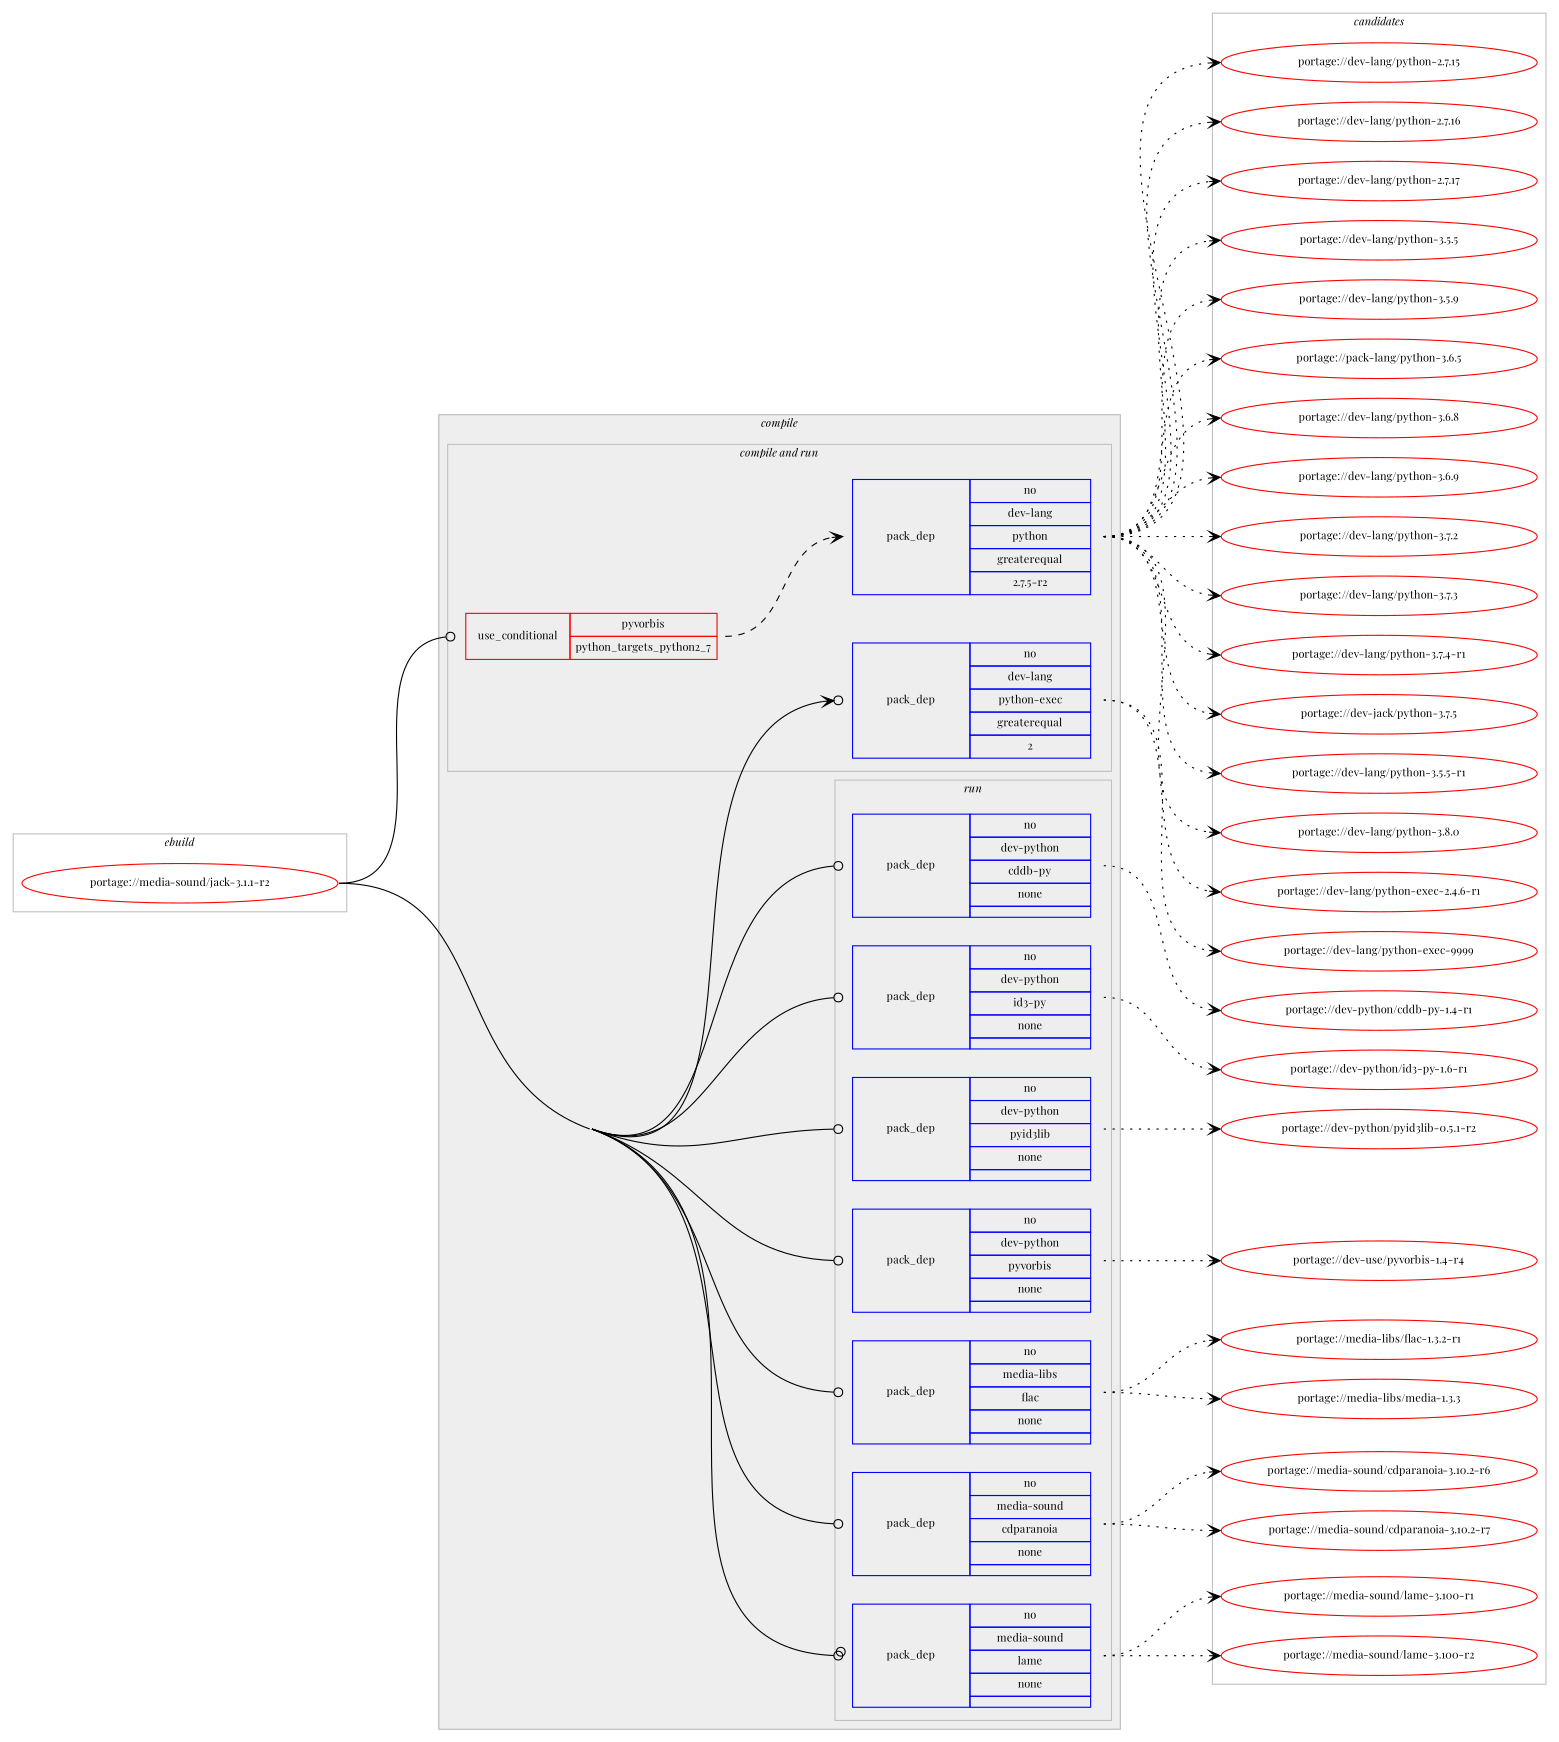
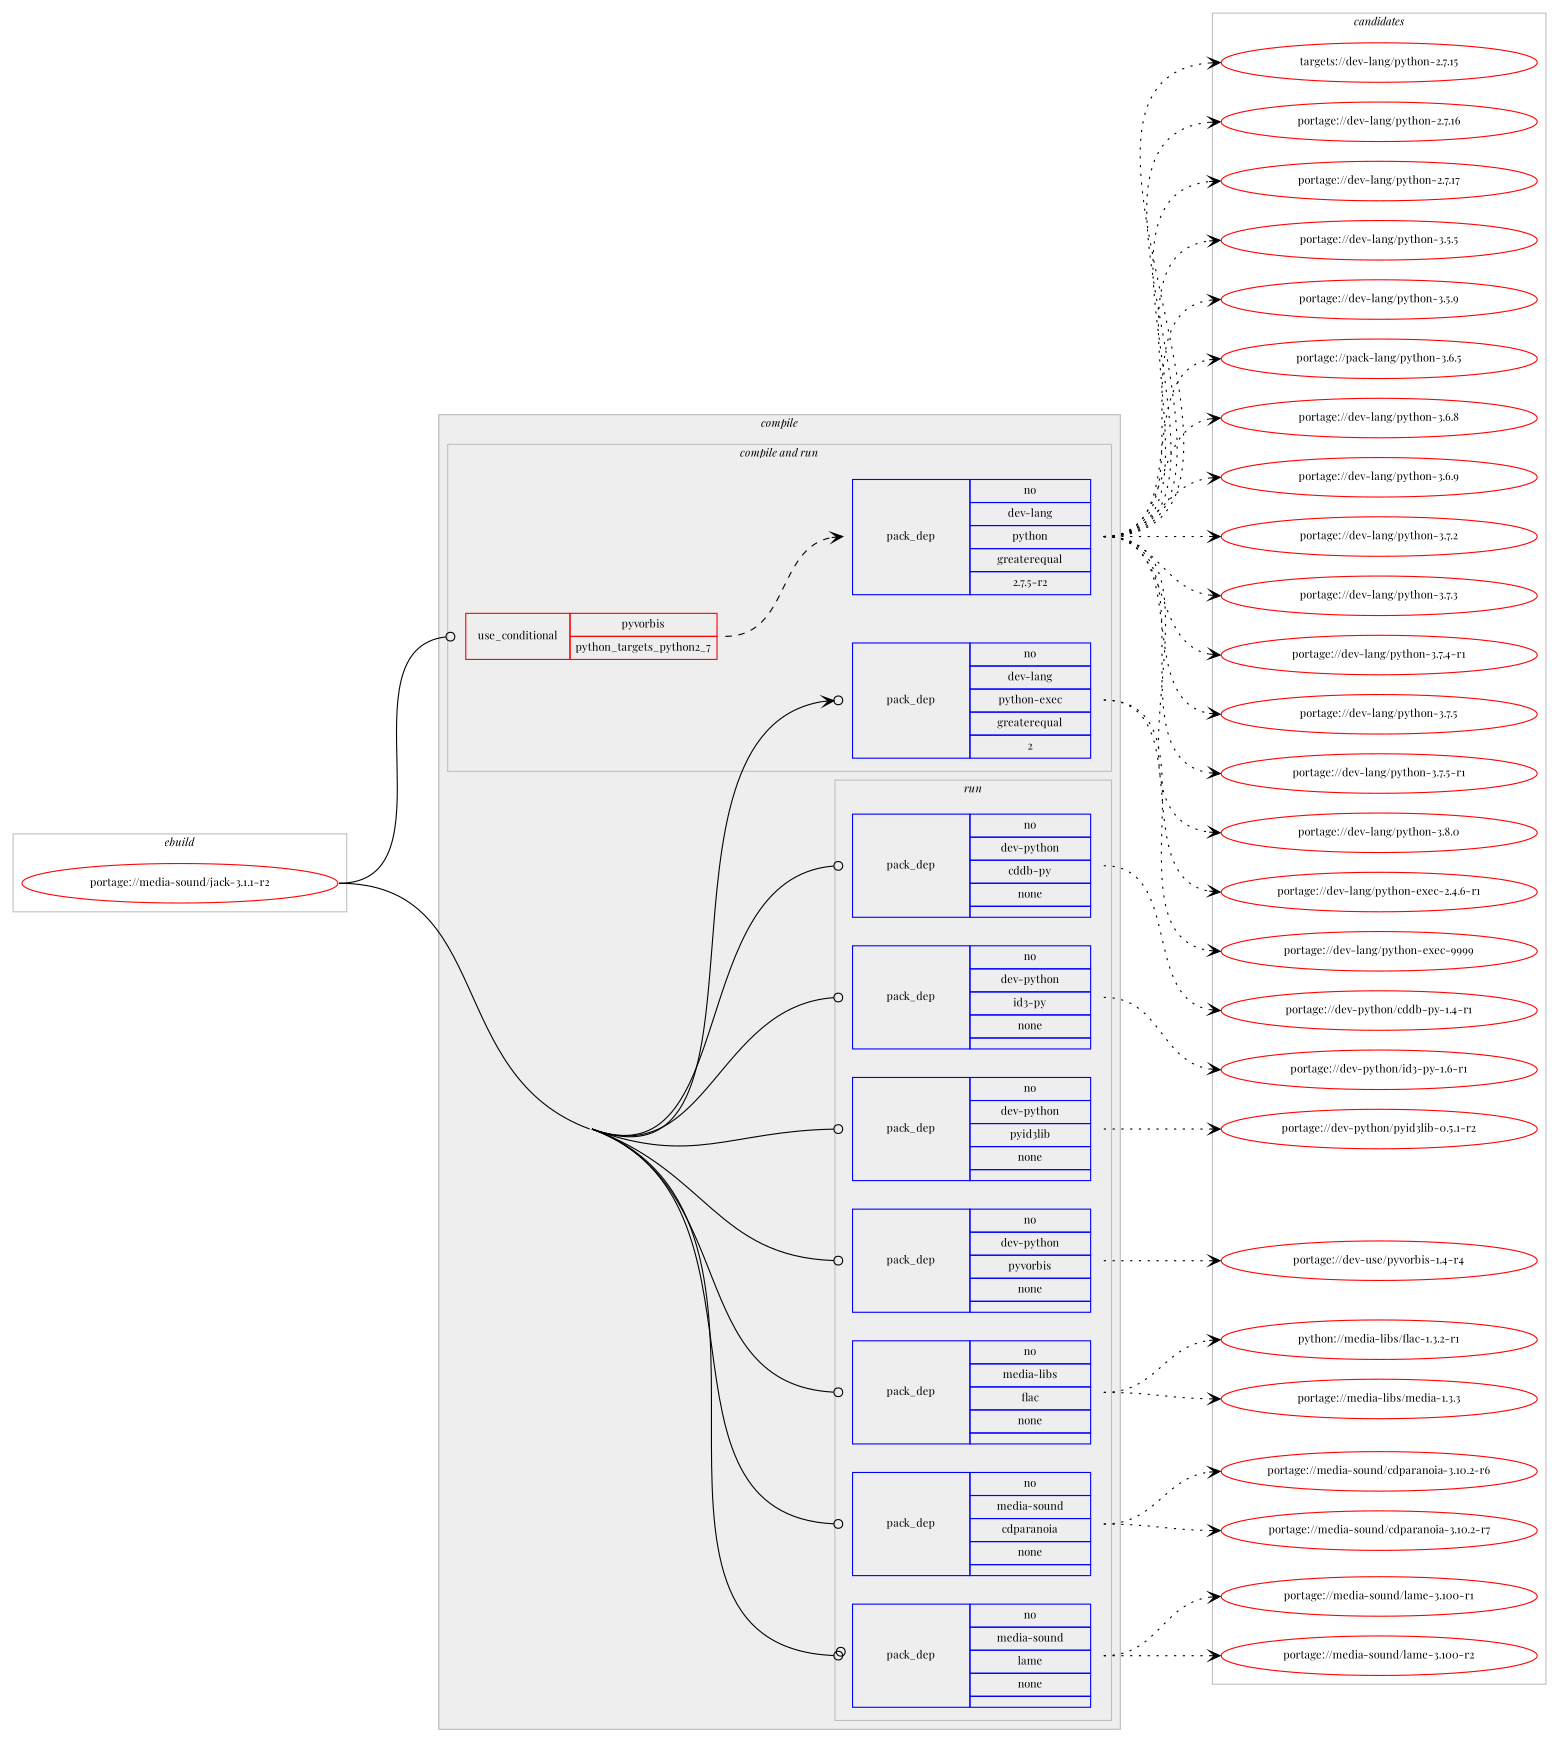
node "portage://dev-lang/python-2.7.15": label "portage://dev-lang/python-2.7.15" -> "targets://dev-lang/python-2.7.15"
node "portage://dev-jack/python-3.7.5": label "portage://dev-jack/python-3.7.5" -> "portage://dev-lang/python-3.7.5"
node "portage://dev-lang/python-3.5.5-r1": label "portage://dev-lang/python-3.5.5-r1" -> "portage://dev-lang/python-3.7.5-r1"
node "portage://media-libs/flac-1.3.2-r1": label "portage://media-libs/flac-1.3.2-r1" -> "python://media-libs/flac-1.3.2-r1"
